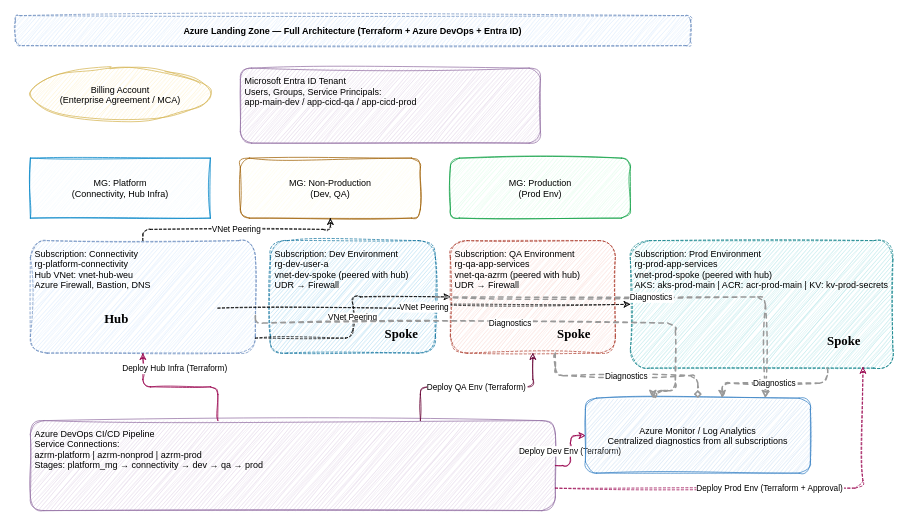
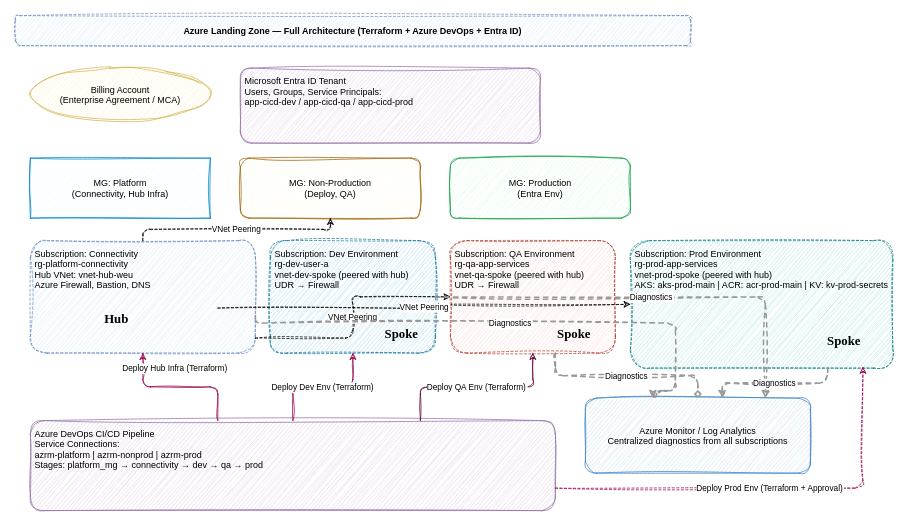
node "Microsoft Entra ID Tenant Users, Groups, Service Principals: app-main-dev / app-cicd-qa / app-cicd-prod": label "Microsoft Entra ID Tenant Users, Groups, Service Principals: app-main-dev / app-cicd-qa / app-cicd-prod" -> "Microsoft Entra ID Tenant Users, Groups, Service Principals: app-cicd-dev / app-cicd-qa / app-cicd-prod"
node "MG: Non-Production (Dev, QA)": label "MG: Non-Production (Dev, QA)" -> "MG: Non-Production (Deploy, QA)"
node "MG: Production (Prod Env)": label "MG: Production (Prod Env)" -> "MG: Production (Entra Env)"
node "Subscription: QA Environment rg-qa-app-services vnet-qa-azrm (peered with hub) UDR → Firewall": label "Subscription: QA Environment rg-qa-app-services vnet-qa-azrm (peered with hub) UDR → Firewall" -> "Subscription: QA Environment rg-qa-app-services vnet-qa-spoke (peered with hub) UDR → Firewall"
edge "Azure DevOps CI/CD Pipeline Service Connections: azrm-platform | azrm-nonprod | azrm-prod Stages: platform_mg → connectivity → dev → qa → prod" -> "Azure Monitor / Log Analytics Centralized diagnostics from all subscriptions": now "Azure DevOps CI/CD Pipeline Service Connections: azrm-platform | azrm-nonprod | azrm-prod Stages: platform_mg → connectivity → dev → qa → prod" -> "Subscription: Dev Environment rg-dev-user-a vnet-dev-spoke (peered with hub) UDR → Firewall"
